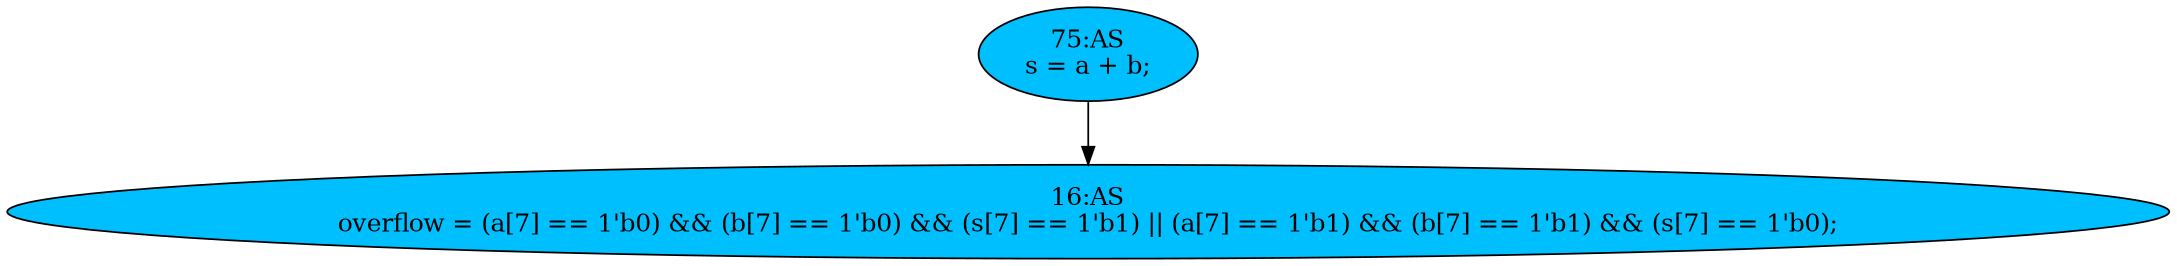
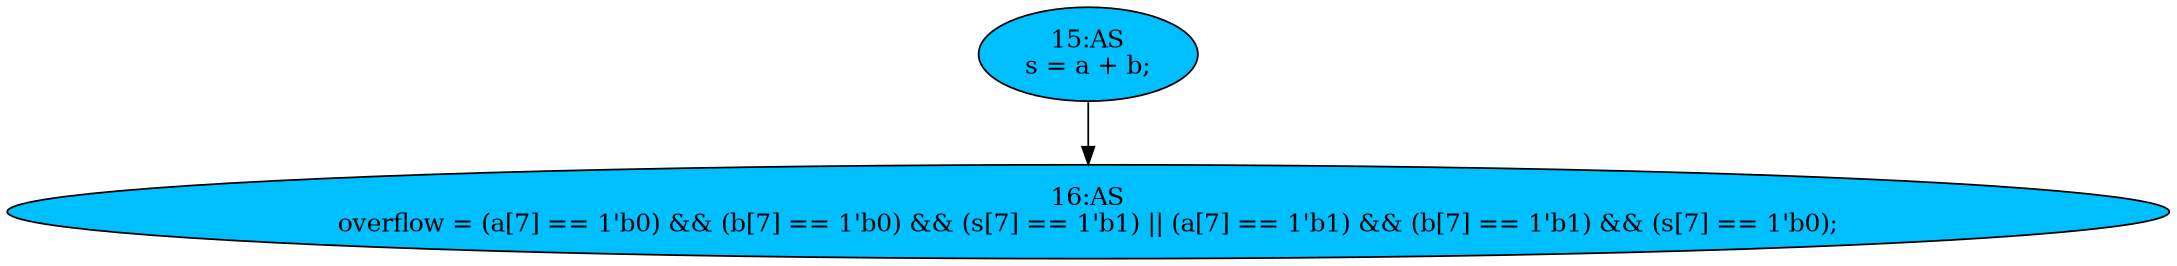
node "75:AS s = a + b;": label "75:AS s = a + b;" -> "15:AS s = a + b;"
